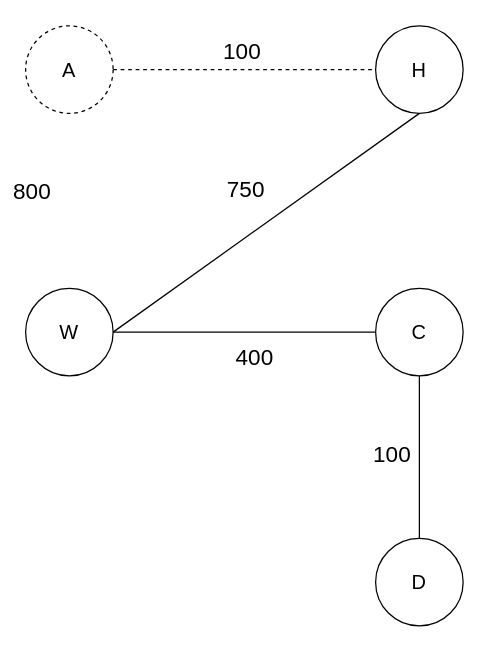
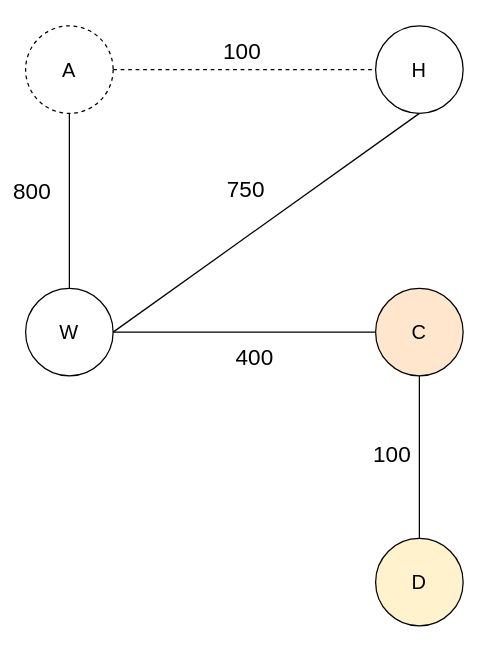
edge "A" -- "W": added
node "C": fillcolor #ffffff -> #ffe6cc
node "D": fillcolor #ffffff -> #fff2cc
